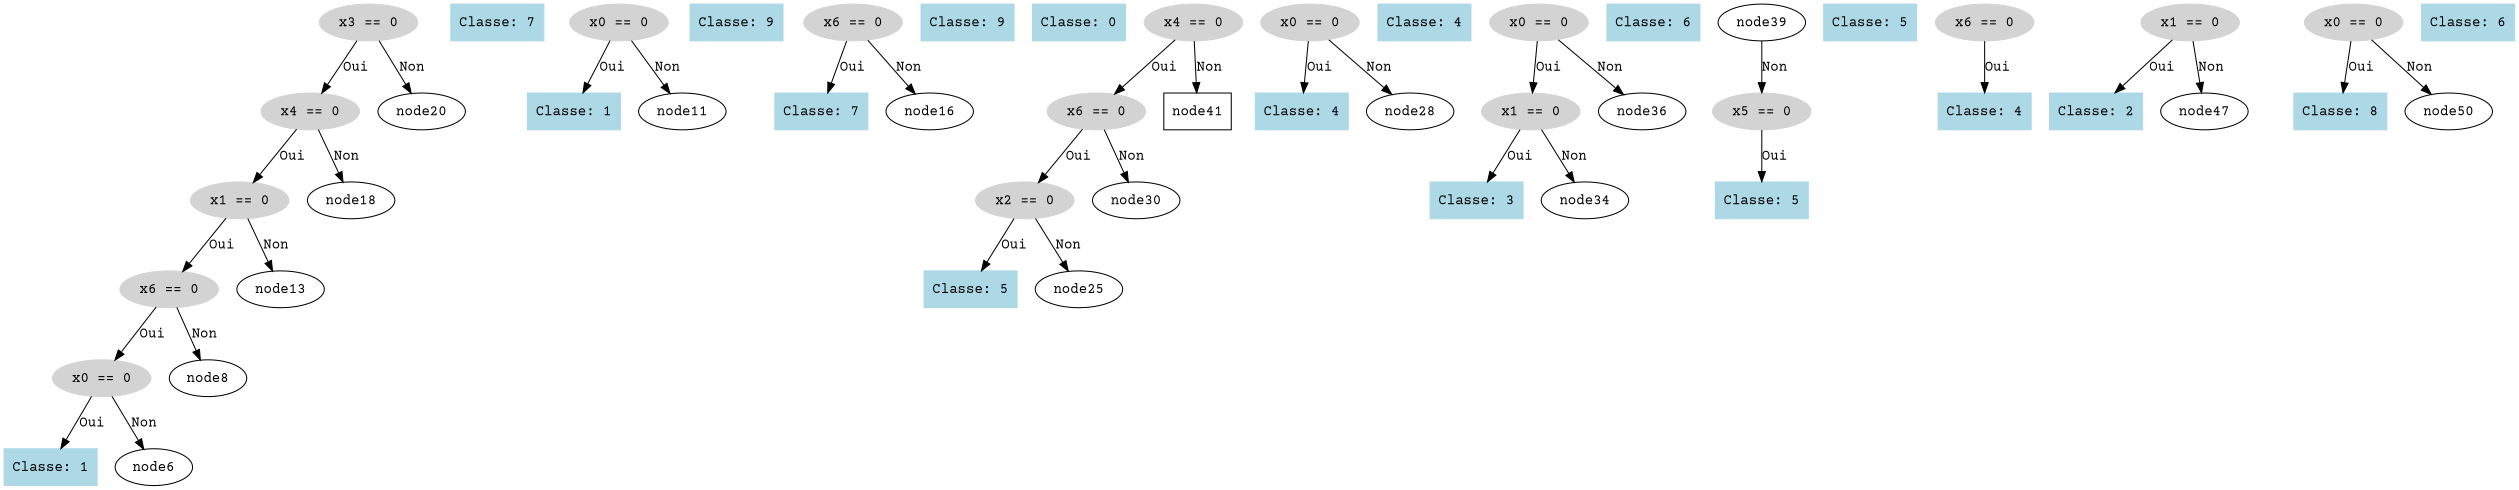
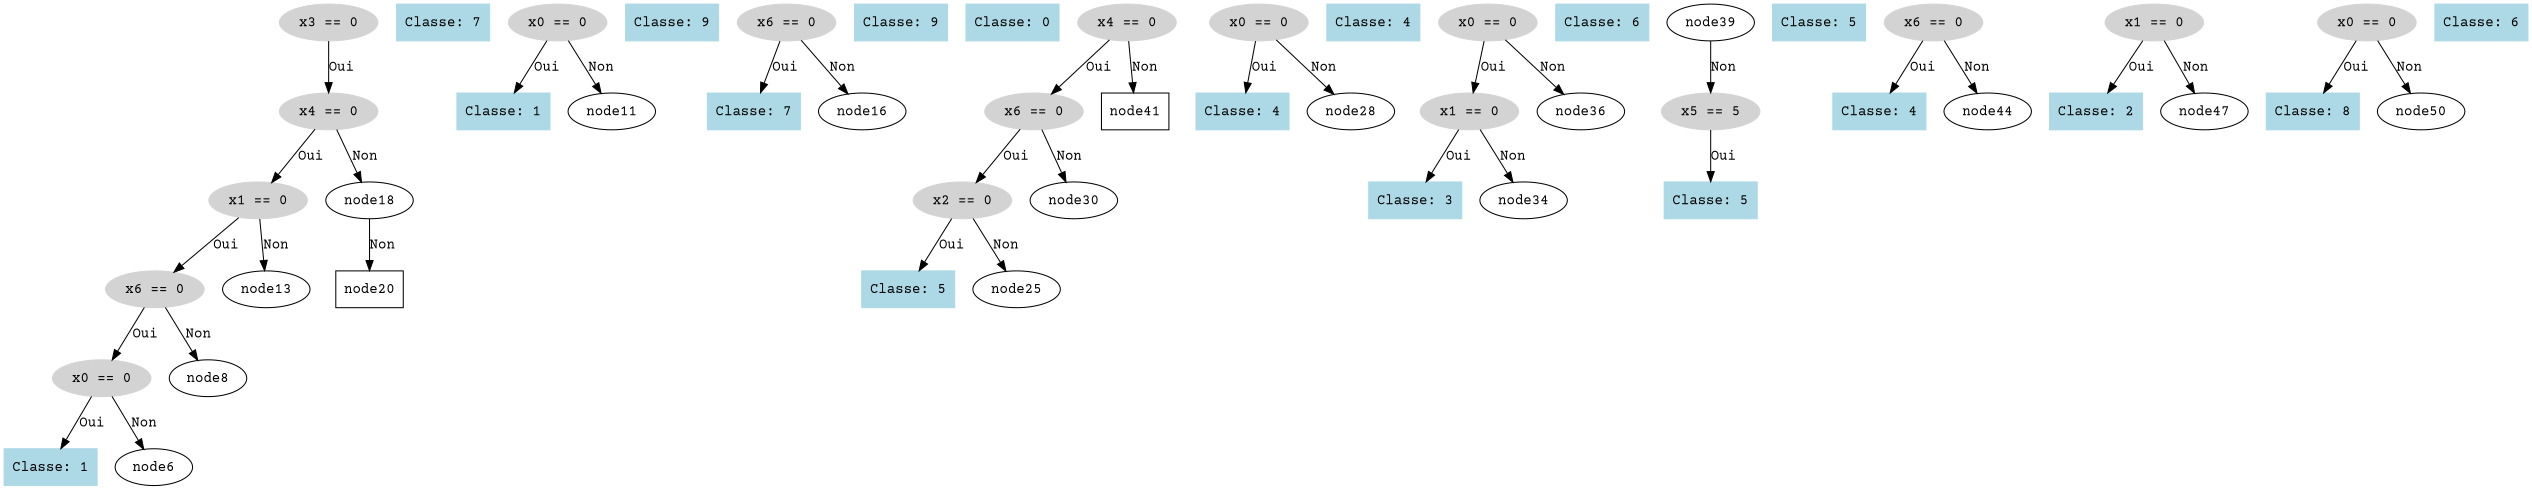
edge "x3 == 0" -> "node20": now "node18" -> "node20"
node "node20": shape ellipse -> box
node "x5 == 0": label "x5 == 0" -> "x5 == 5"
node "node44": added
